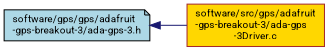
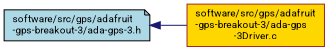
node "software/gps/gps/adafruit -gps-breakout-3/ada-gps-3.h": label "software/gps/gps/adafruit -gps-breakout-3/ada-gps-3.h" -> "software/src/gps/adafruit -gps-breakout-3/ada-gps-3.h"
